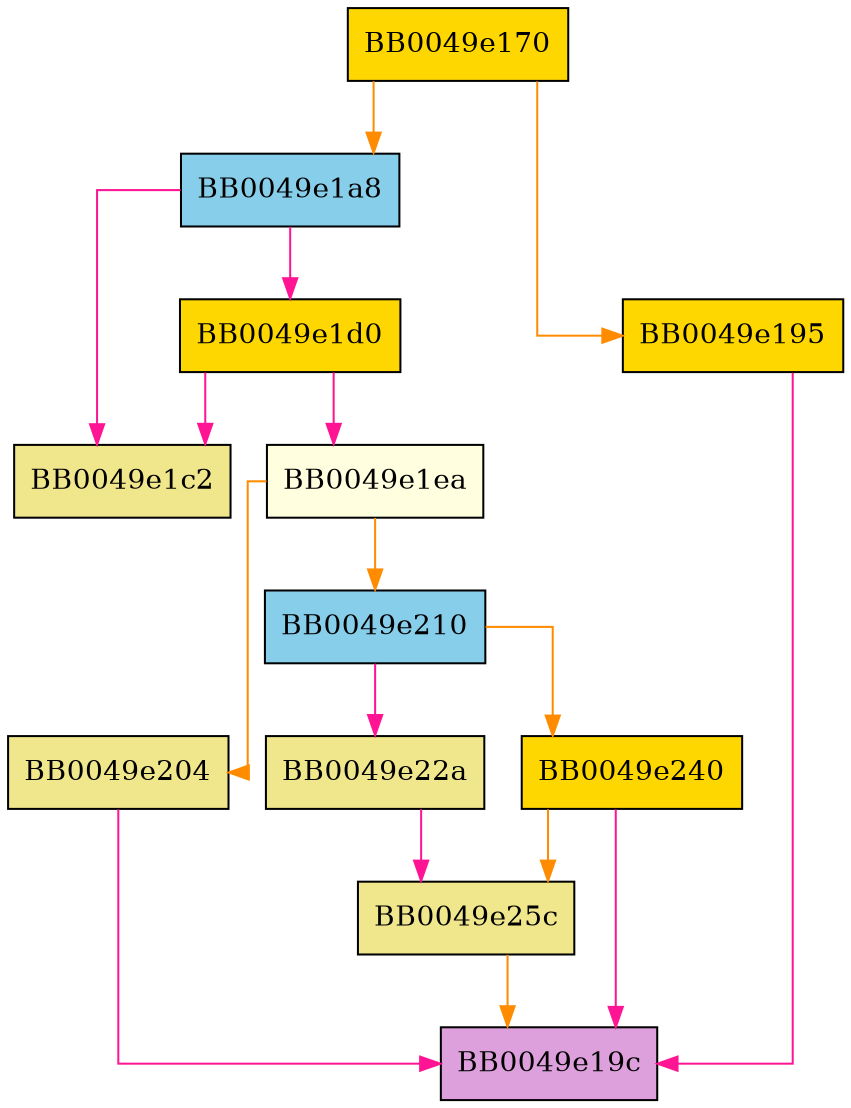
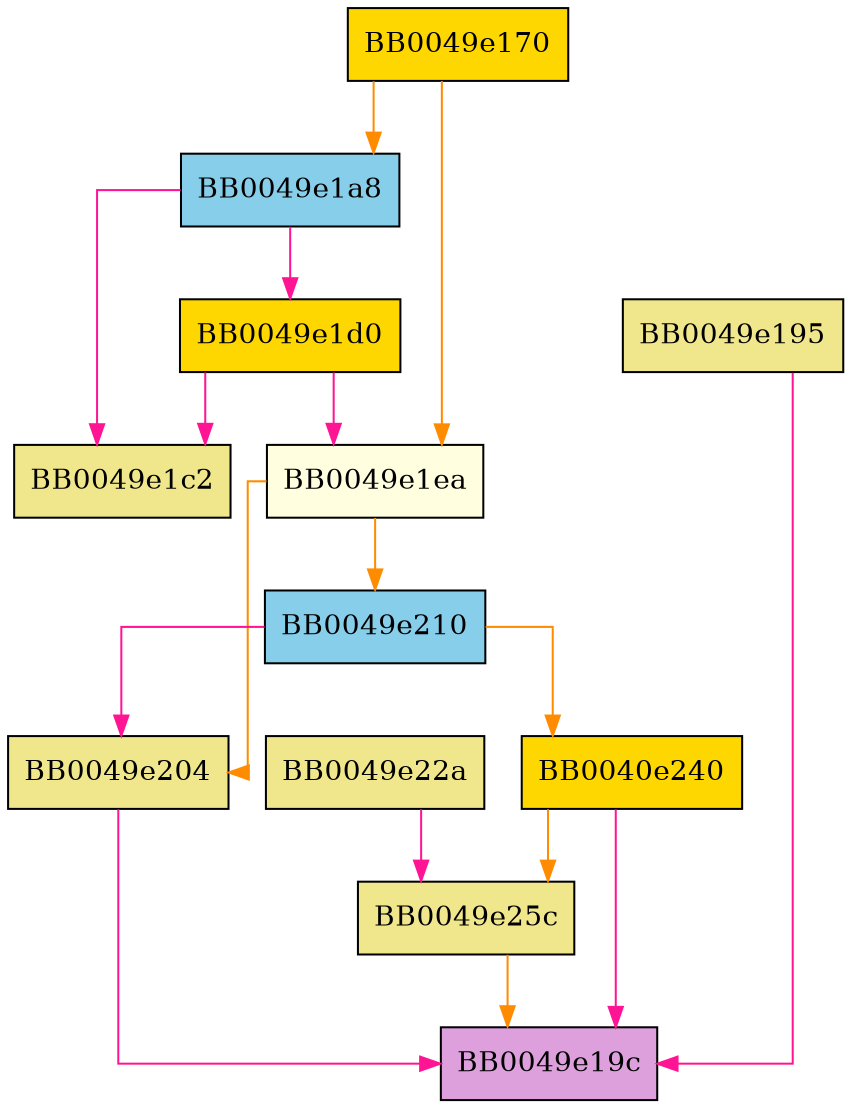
edge "BB0049e170" -> "BB0049e195": now "BB0049e170" -> "BB0049e1ea"
node "BB0049e195": fillcolor gold -> khaki
edge "BB0049e210" -> "BB0049e22a": now "BB0049e210" -> "BB0049e204"
node "BB0049e240": label "BB0049e240" -> "BB0040e240"
